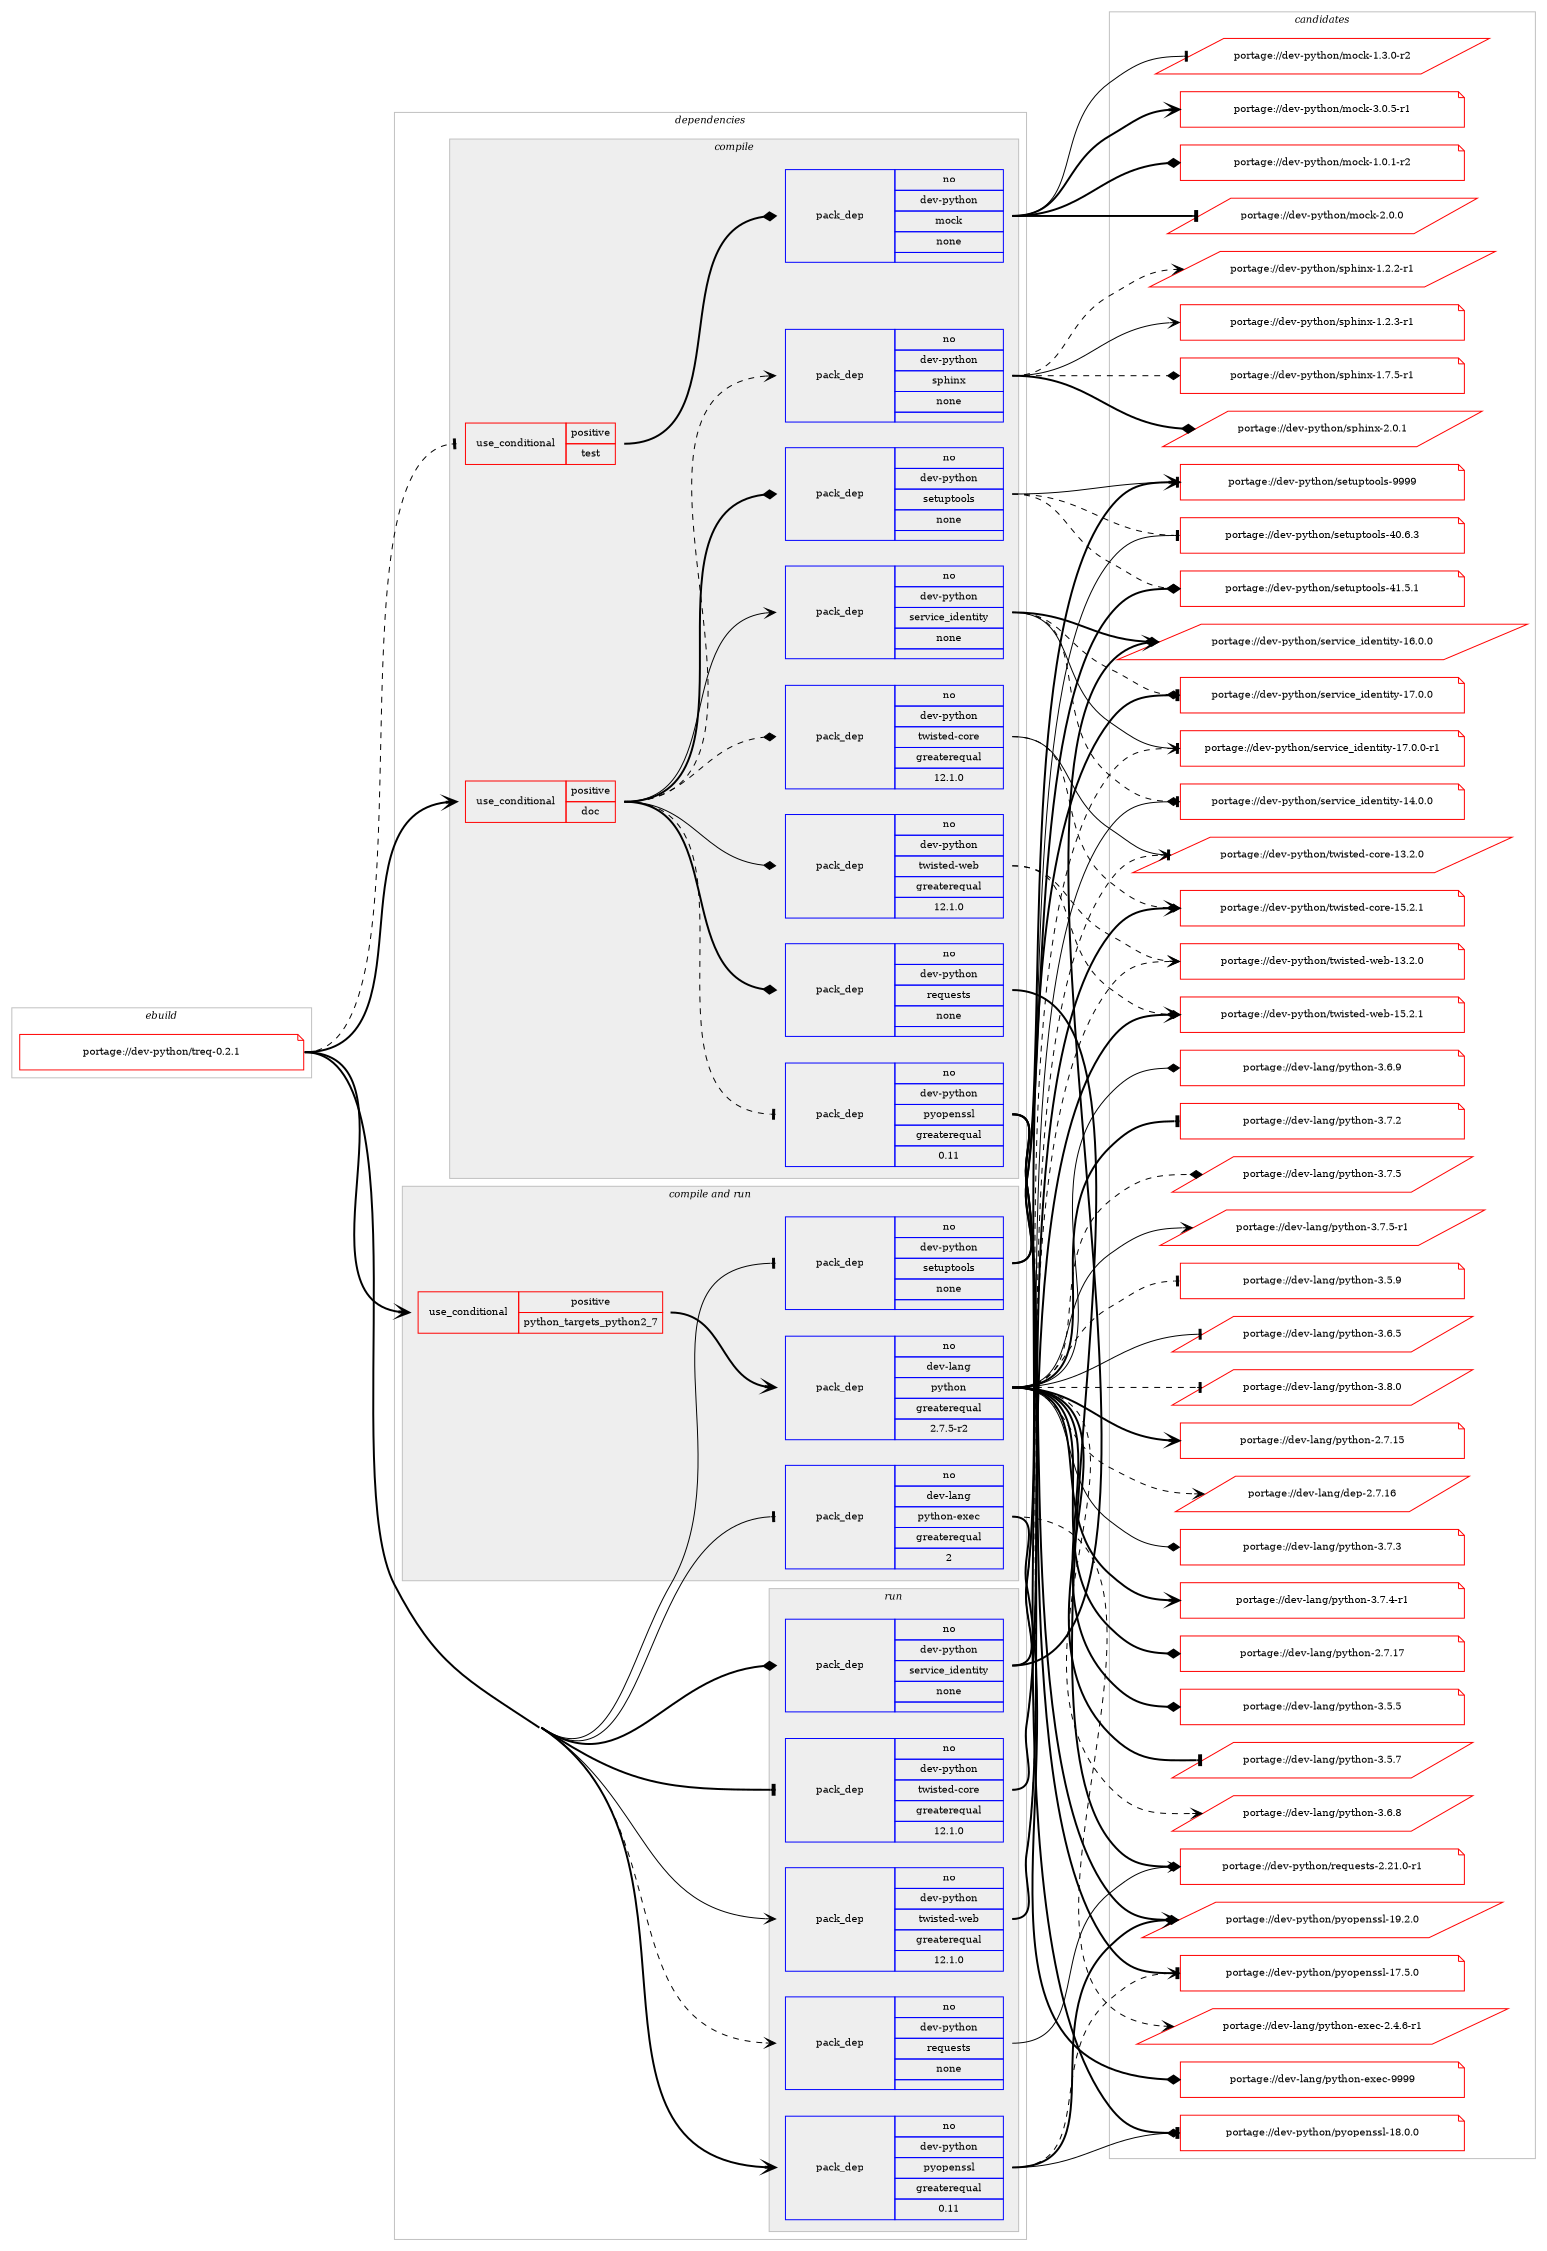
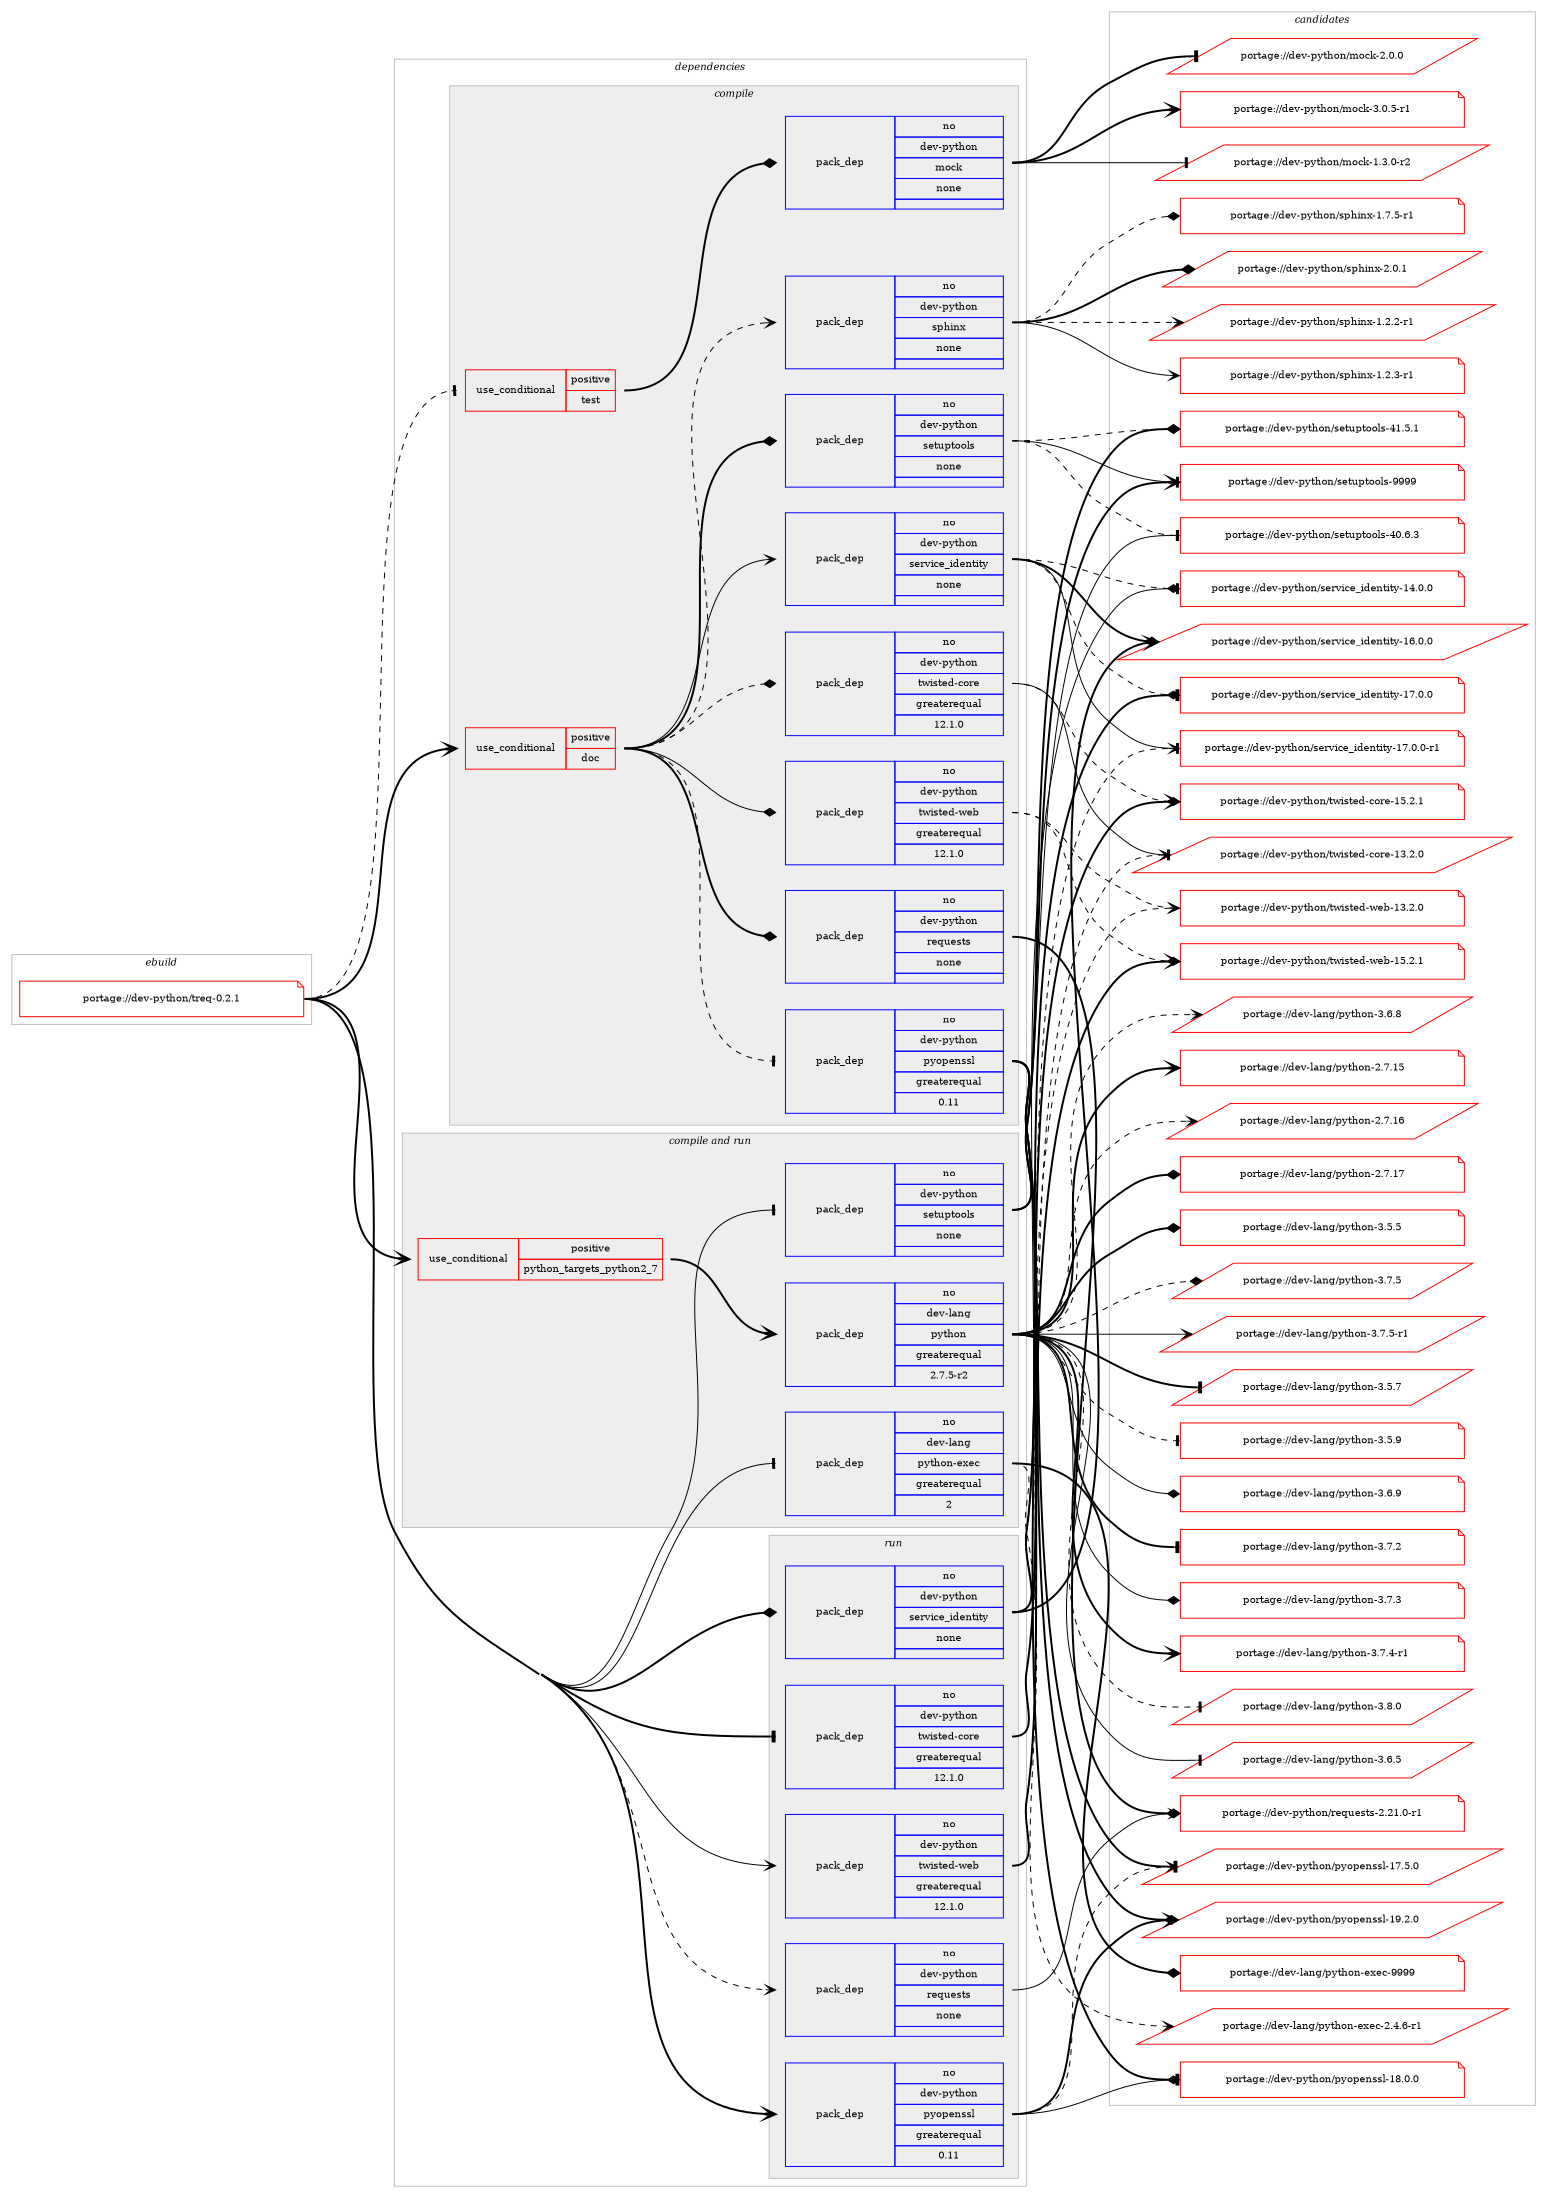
node "portage://dev-python/mock-1.0.1-r2": removed
node "portage://dev-lang/dep-2.7.16": label "portage://dev-lang/dep-2.7.16" -> "portage://dev-lang/python-2.7.16"
node "portage://dev-python/pyopenssl-17.5.0": shape note -> parallelogram
